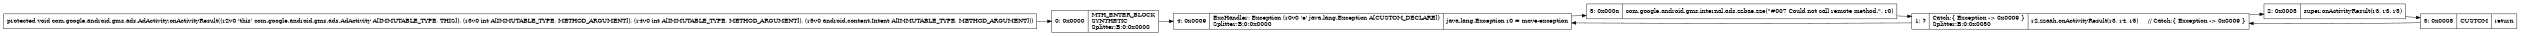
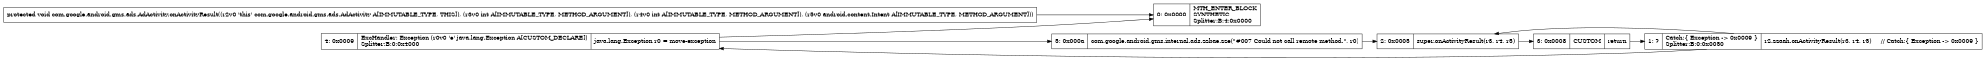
node "2: 0x0005": text "super.onActivityResult(r3, r3, r5)" -> "super.onActivityResult(r3, r4, r5)"
edge "5: 0x000a" -> "1: ?": now "5: 0x000a" -> "2: 0x0005"
edge "0: 0x0000" -> "4: 0x0009": reversed
node "4: 0x0009": text "Splitter:B:0:0x0000" -> "Splitter:B:0:0x4000"
node "0: 0x0000": text "Splitter:B:0:0x0000" -> "Splitter:B:4:0x0000"
